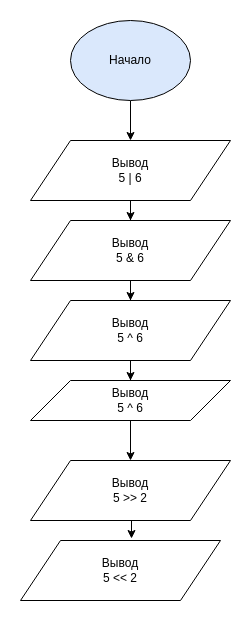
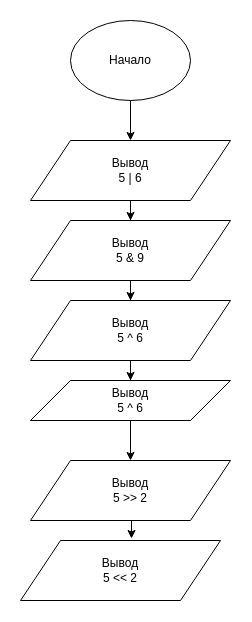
node "Начало": fillcolor #dae8fc -> #ffffff
node "Вывод 5 & 6": label "Вывод 5 & 6" -> "Вывод 5 & 9"
